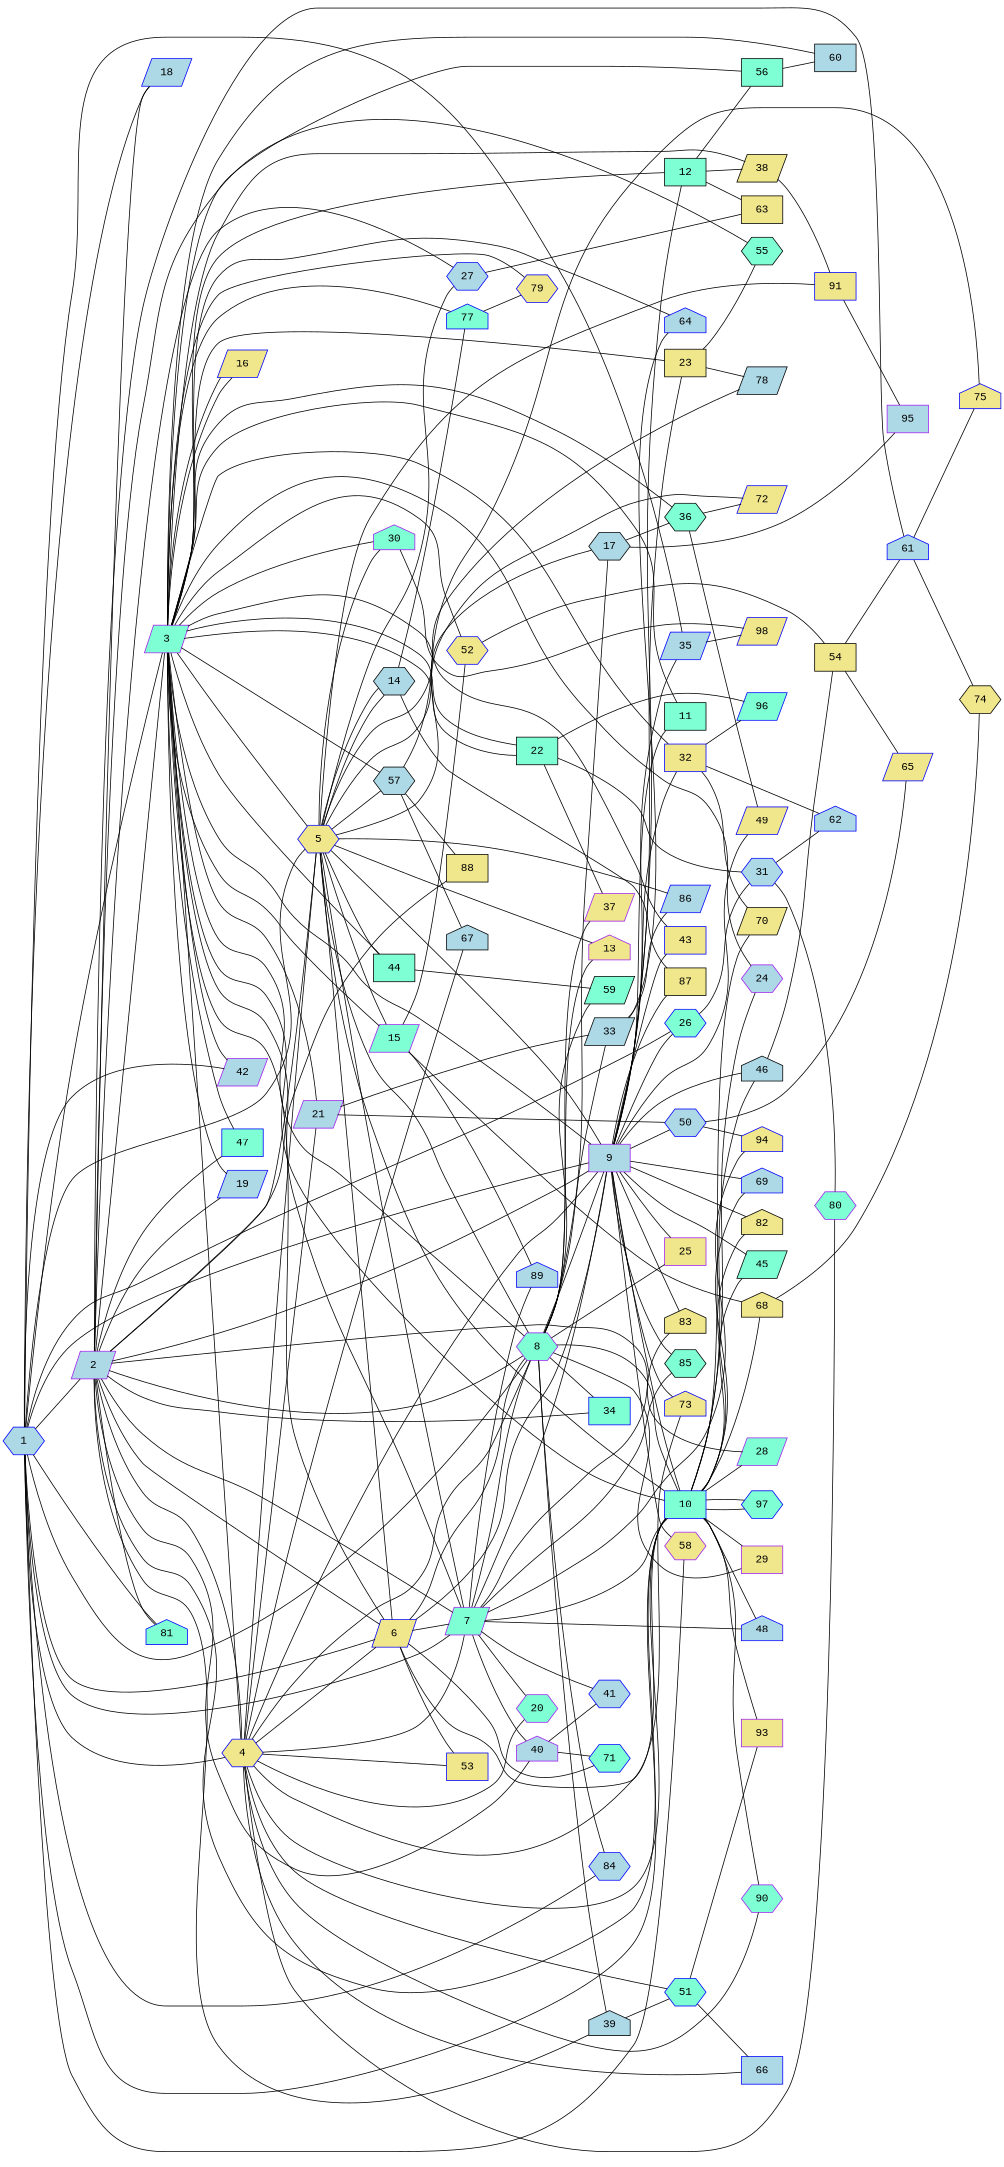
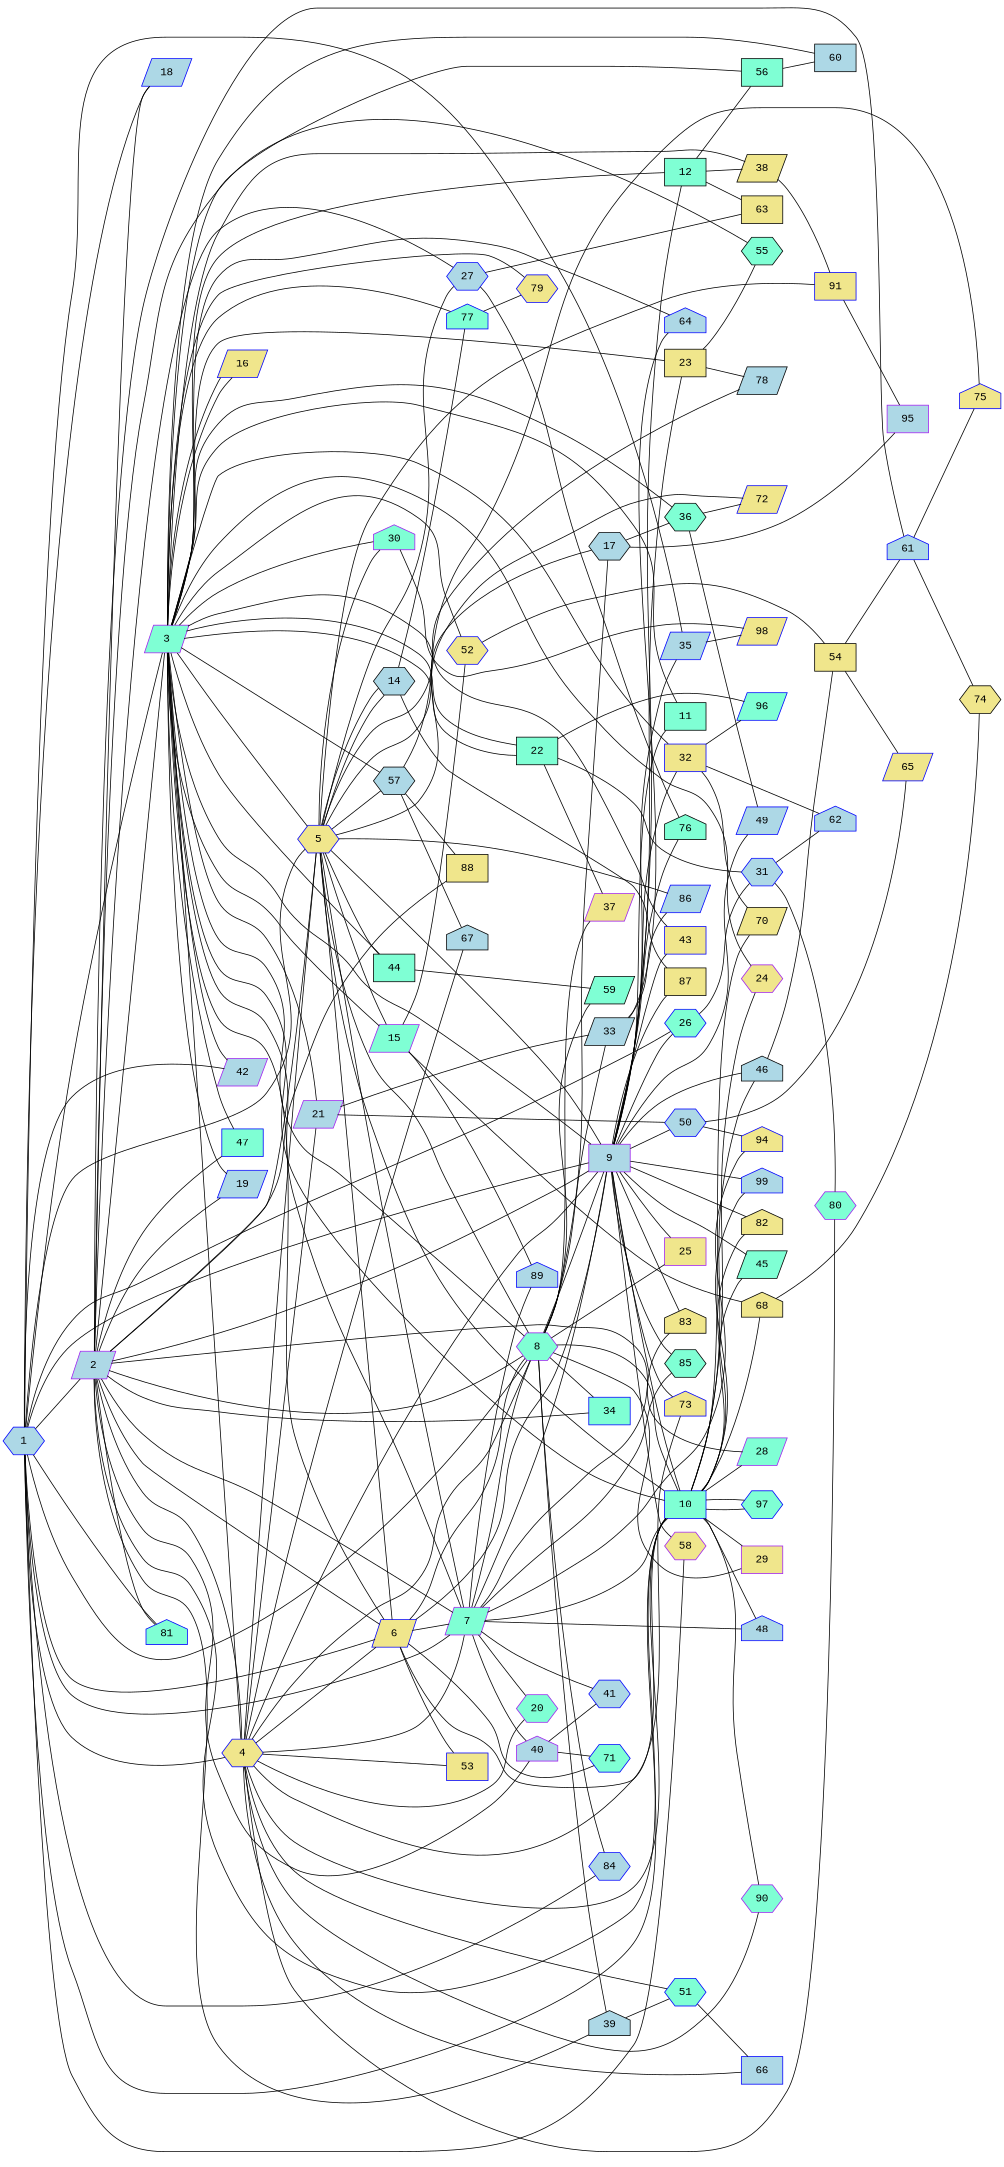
node "49": fillcolor khaki -> lightblue
node "76": added
node "13": removed
node "24": fillcolor lightblue -> khaki
node "69": label "69" -> "99"
node "93": removed
